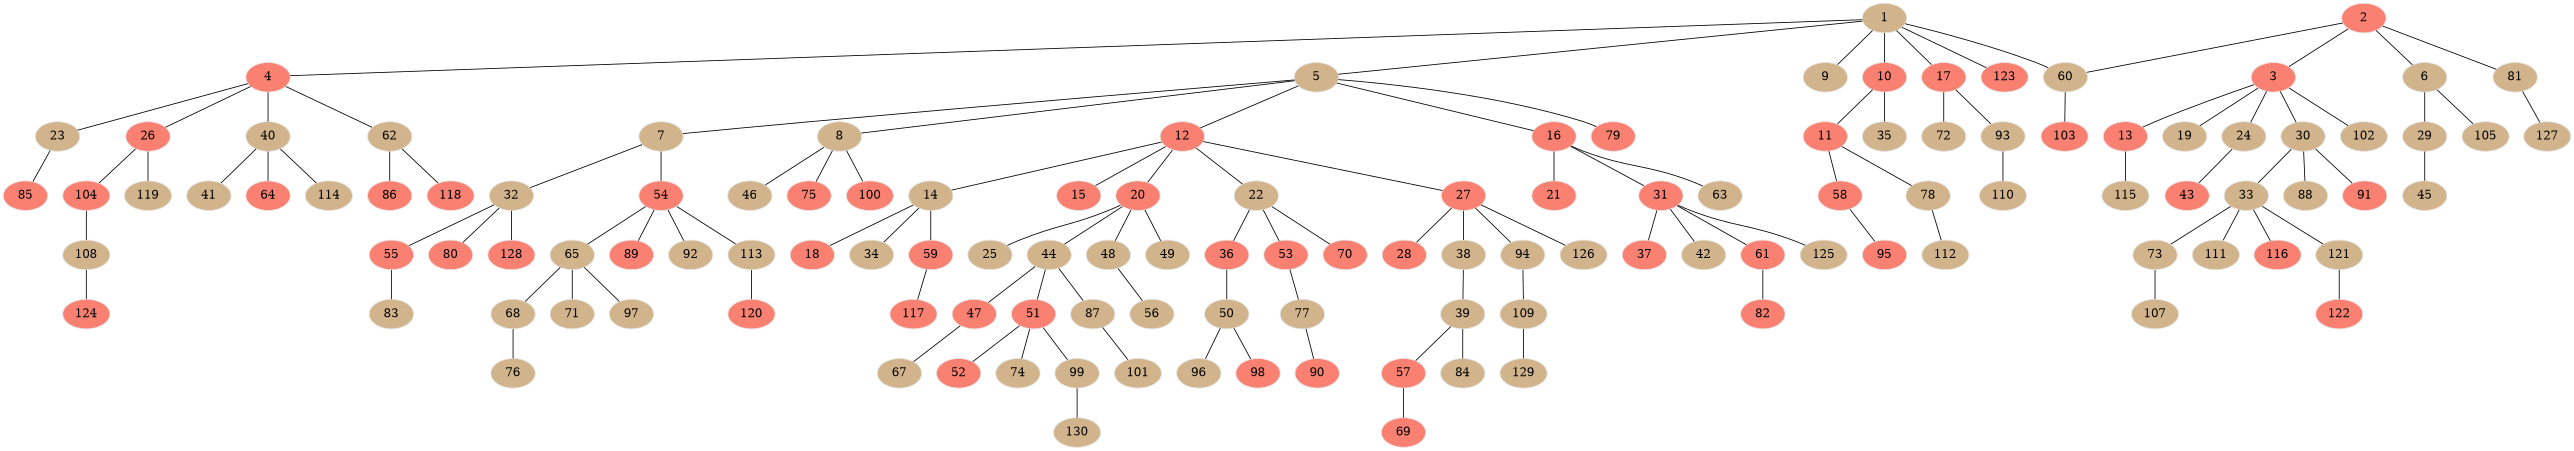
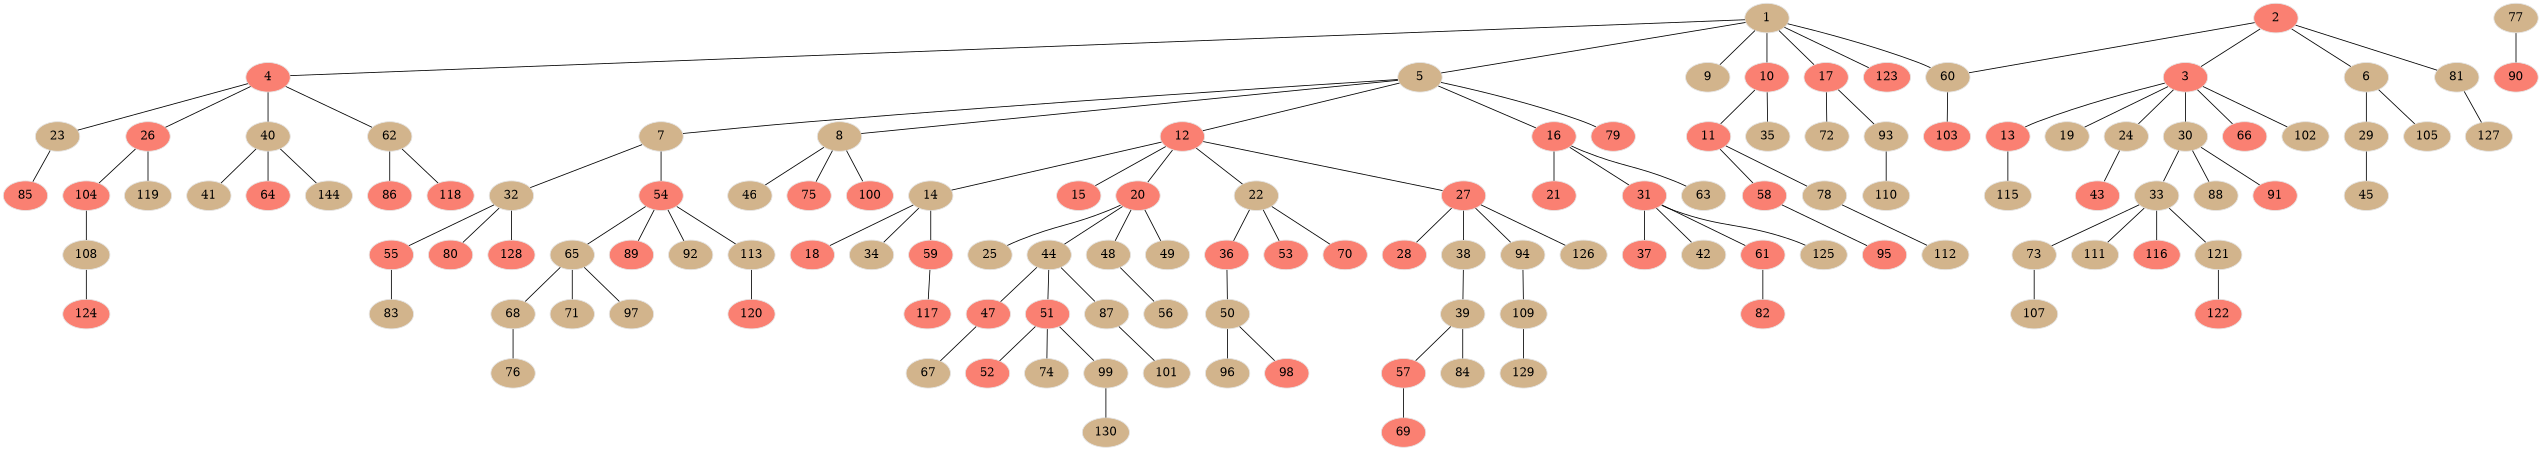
node "66": added
node "114": label "114" -> "144"
edge "53" -- "77": removed
